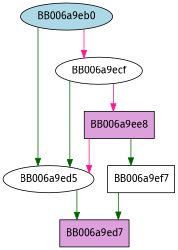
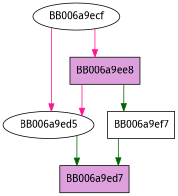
node "BB006a9eb0": removed
edge "BB006a9ecf" -> "BB006a9ed5": color darkgreen -> deeppink
